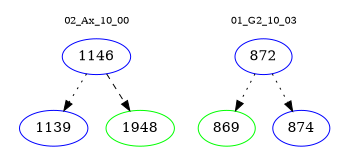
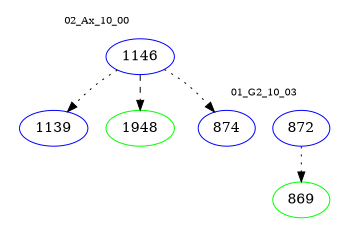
edge "872" -> "874": now "1146" -> "874"
